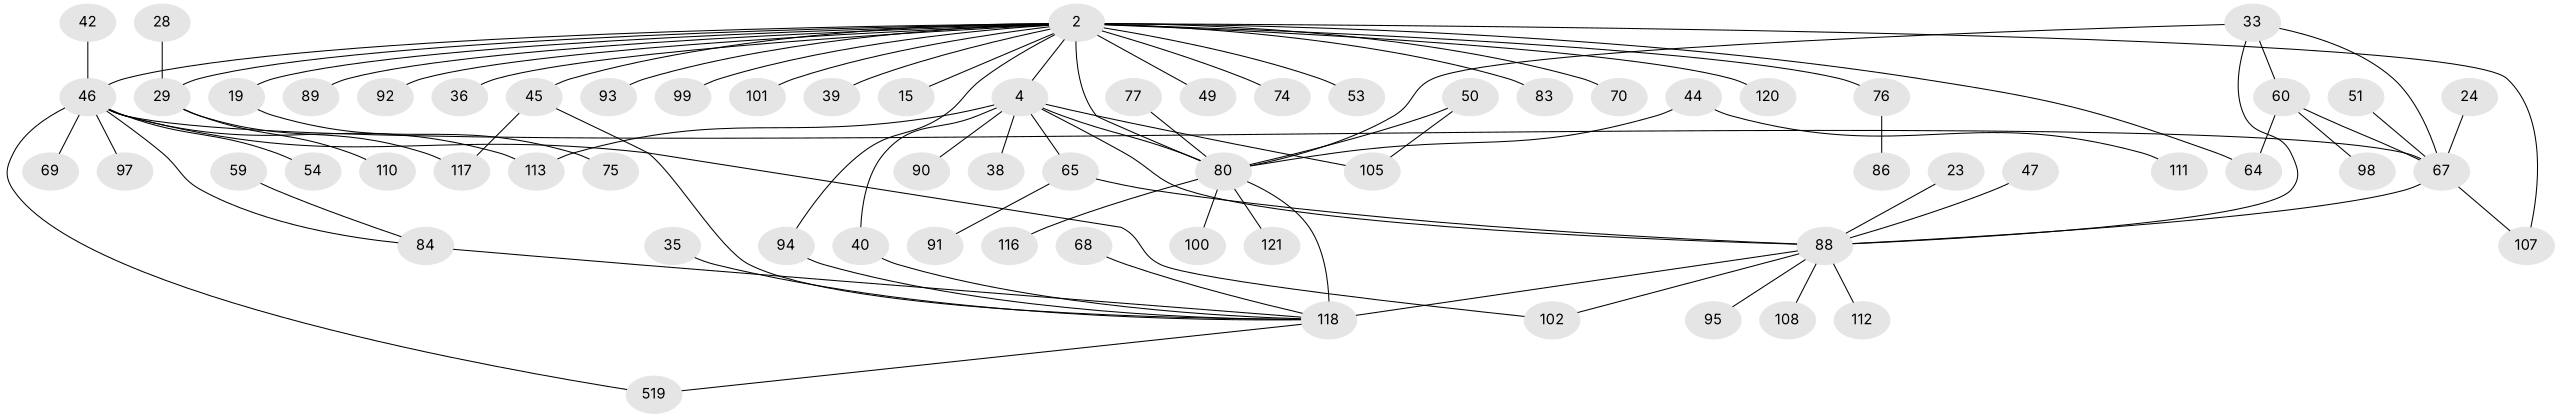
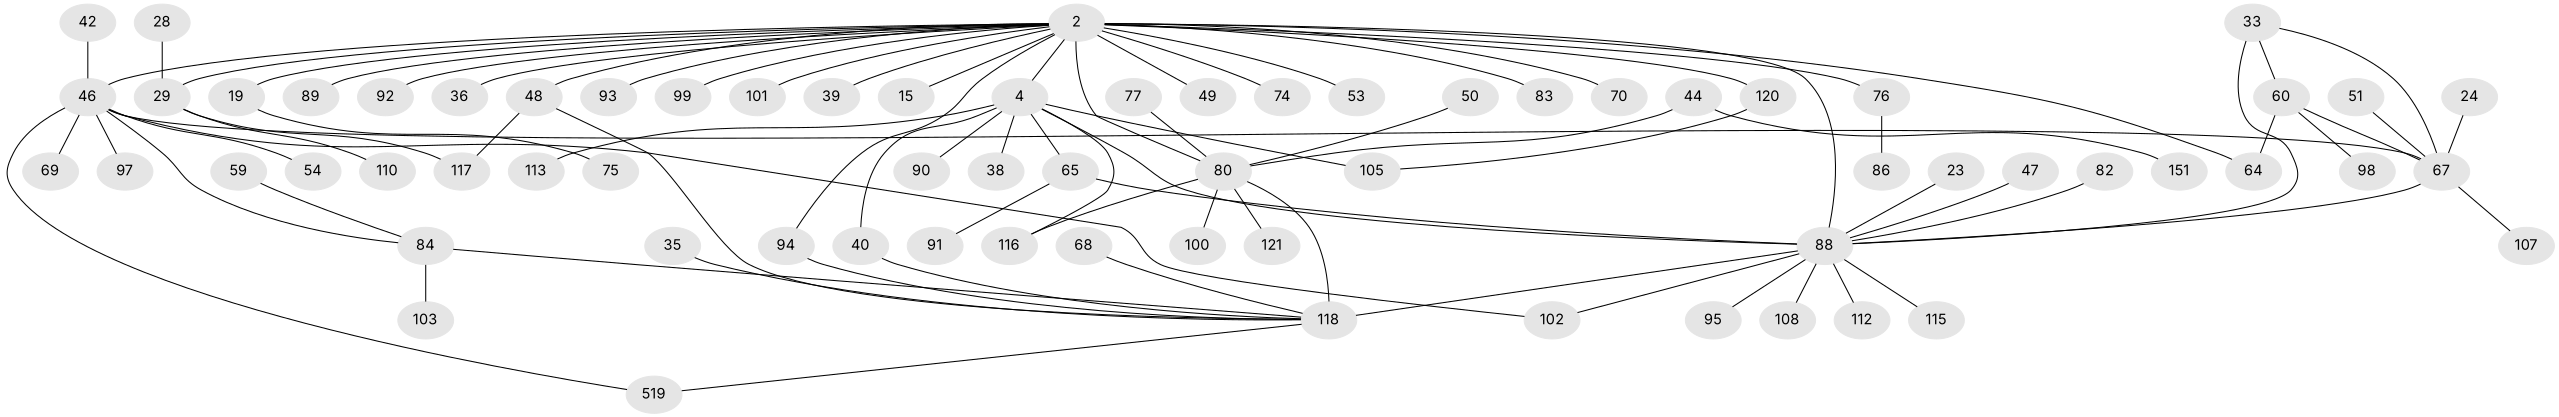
edge "2" -- "107": now "2" -- "88"
edge "33" -- "80": removed
node "45": label "45" -> "48"
edge "50" -- "105": now "120" -- "105"
edge "4" -- "80": now "4" -- "116"
edge "46" -- "113": removed
node "82": added
node "111": label "111" -> "151"
node "103": added
node "115": added
